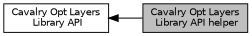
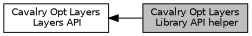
node "Cavalry Opt Layers Library API": label "Cavalry Opt Layers Library API" -> "Cavalry Opt Layers Layers API"
